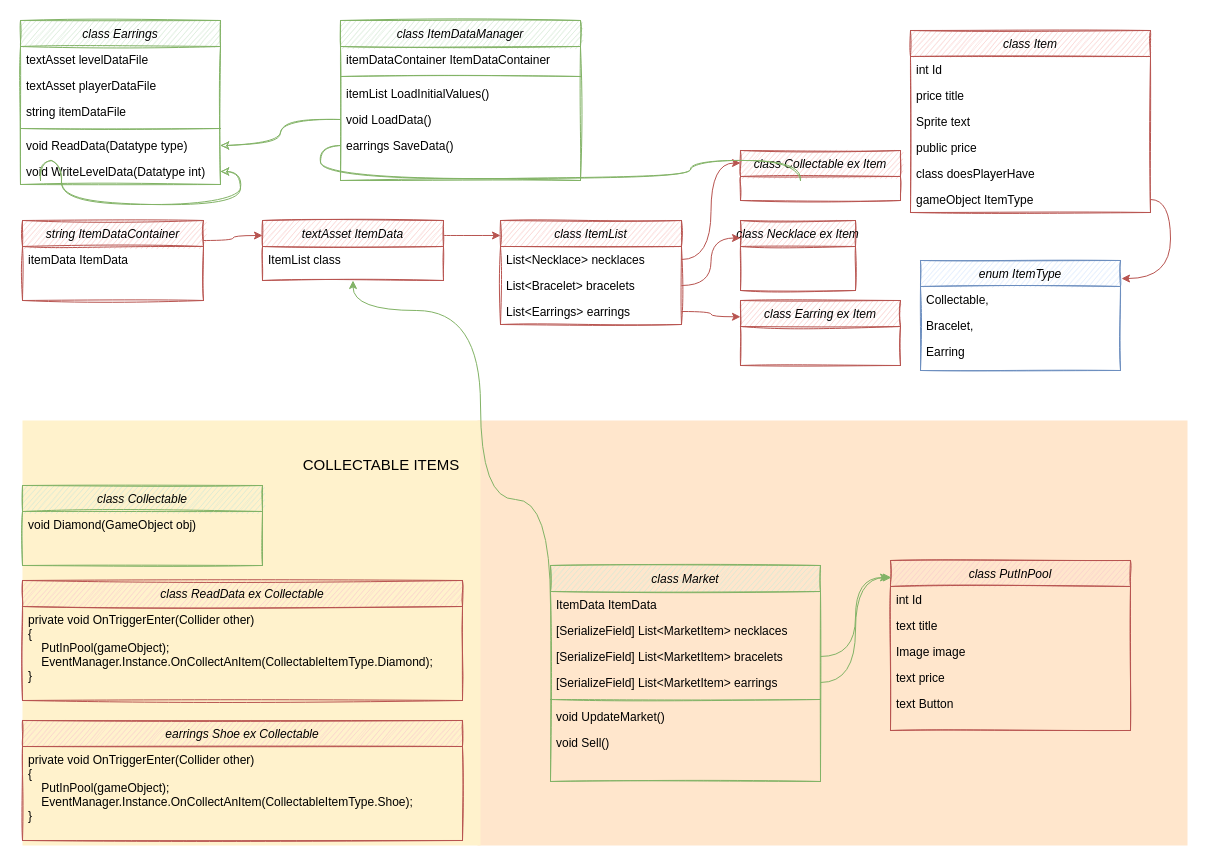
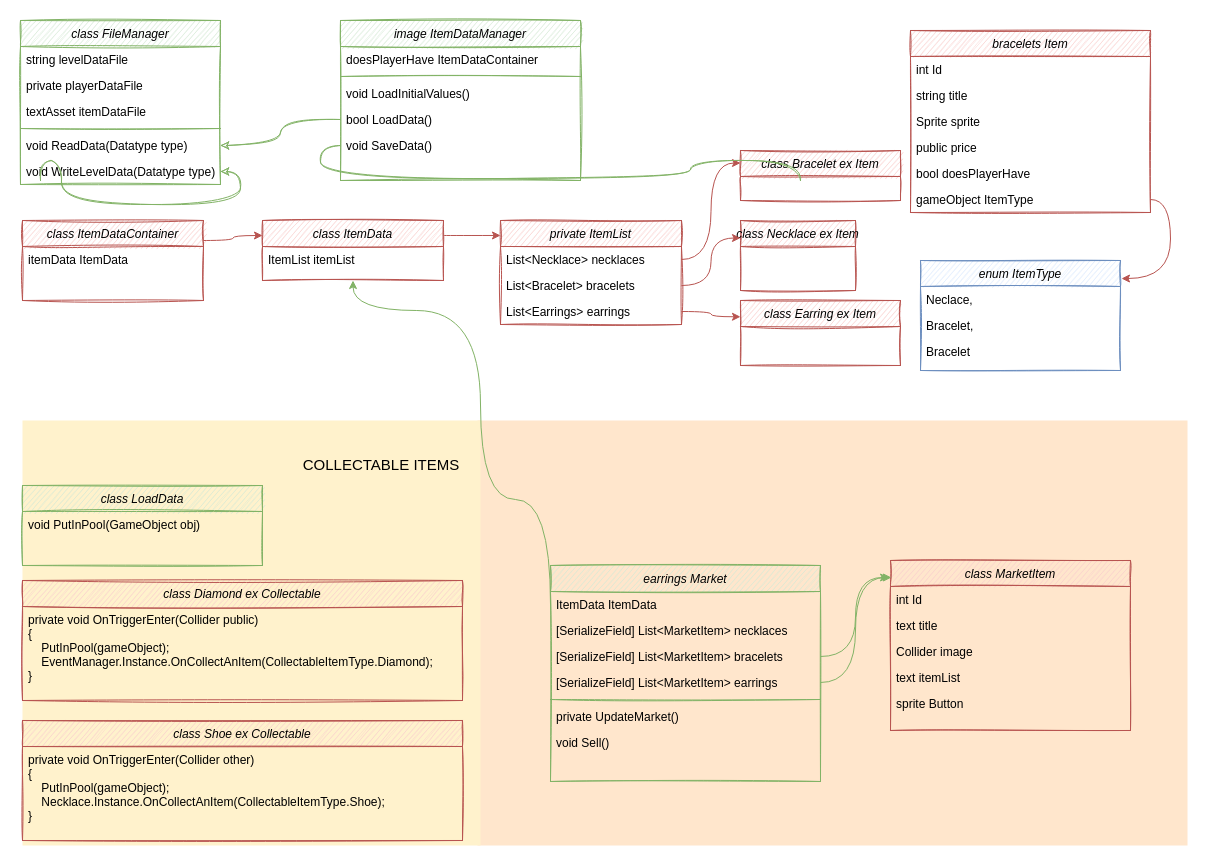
node "class Earrings": label "class Earrings" -> "class FileManager"
node "class ItemDataManager": label "class ItemDataManager" -> "image ItemDataManager"
node "class Item": label "class Item" -> "bracelets Item"
node "textAsset levelDataFile": label "textAsset levelDataFile" -> "string levelDataFile"
node "itemDataContainer ItemDataContainer": label "itemDataContainer ItemDataContainer" -> "doesPlayerHave ItemDataContainer"
node "textAsset playerDataFile": label "textAsset playerDataFile" -> "private playerDataFile"
node "itemList LoadInitialValues()": label "itemList LoadInitialValues()" -> "void LoadInitialValues()"
node "price title": label "price title" -> "string title"
node "string itemDataFile": label "string itemDataFile" -> "textAsset itemDataFile"
node "void LoadData()": label "void LoadData()" -> "bool LoadData()"
node "Sprite text": label "Sprite text" -> "Sprite sprite"
node "earrings SaveData()": label "earrings SaveData()" -> "void SaveData()"
node "class Collectable ex Item": label "class Collectable ex Item" -> "class Bracelet ex Item"
node "void WriteLevelData(Datatype int)": label "void WriteLevelData(Datatype int)" -> "void WriteLevelData(Datatype type)"
node "class doesPlayerHave": label "class doesPlayerHave" -> "bool doesPlayerHave"
node "string ItemDataContainer": label "string ItemDataContainer" -> "class ItemDataContainer"
node "textAsset ItemData": label "textAsset ItemData" -> "class ItemData"
node "class ItemList": label "class ItemList" -> "private ItemList"
node "ItemList class": label "ItemList class" -> "ItemList itemList"
node "Collectable,": label "Collectable," -> "Neclace,"
node "Earring": label "Earring" -> "Bracelet"
node "class Collectable": label "class Collectable" -> "class LoadData"
node "void Diamond(GameObject obj)": label "void Diamond(GameObject obj)" -> "void PutInPool(GameObject obj)"
node "class PutInPool": label "class PutInPool" -> "class MarketItem"
node "class Market": label "class Market" -> "earrings Market"
node "class ReadData ex Collectable": label "class ReadData ex Collectable" -> "class Diamond ex Collectable"
node "private void OnTriggerEnter(Collider other) { PutInPool(gameObject); EventManager.Instance.OnCollectAnItem(CollectableItemType.Diamond); }": label "private void OnTriggerEnter(Collider other) { PutInPool(gameObject); EventManager.Instance.OnCollectAnItem(CollectableItemType.Diamond); }" -> "private void OnTriggerEnter(Collider public) { PutInPool(gameObject); EventManager.Instance.OnCollectAnItem(CollectableItemType.Diamond); }"
node "Image image": label "Image image" -> "Collider image"
node "text price": label "text price" -> "text itemList"
node "text Button": label "text Button" -> "sprite Button"
node "void UpdateMarket()": label "void UpdateMarket()" -> "private UpdateMarket()"
node "earrings Shoe ex Collectable": label "earrings Shoe ex Collectable" -> "class Shoe ex Collectable"
node "private void OnTriggerEnter(Collider other) { PutInPool(gameObject); EventManager.Instance.OnCollectAnItem(CollectableItemType.Shoe); }": label "private void OnTriggerEnter(Collider other) { PutInPool(gameObject); EventManager.Instance.OnCollectAnItem(CollectableItemType.Shoe); }" -> "private void OnTriggerEnter(Collider other) { PutInPool(gameObject); Necklace.Instance.OnCollectAnItem(CollectableItemType.Shoe); }"
